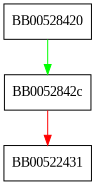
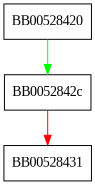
node "BB00522431": label "BB00522431" -> "BB00528431"
